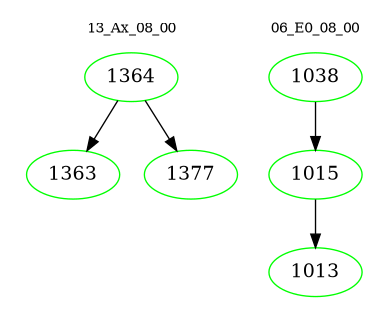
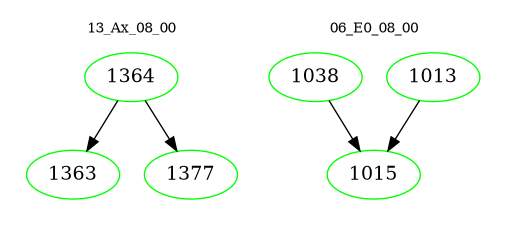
edge "1015" -> "1013": reversed
